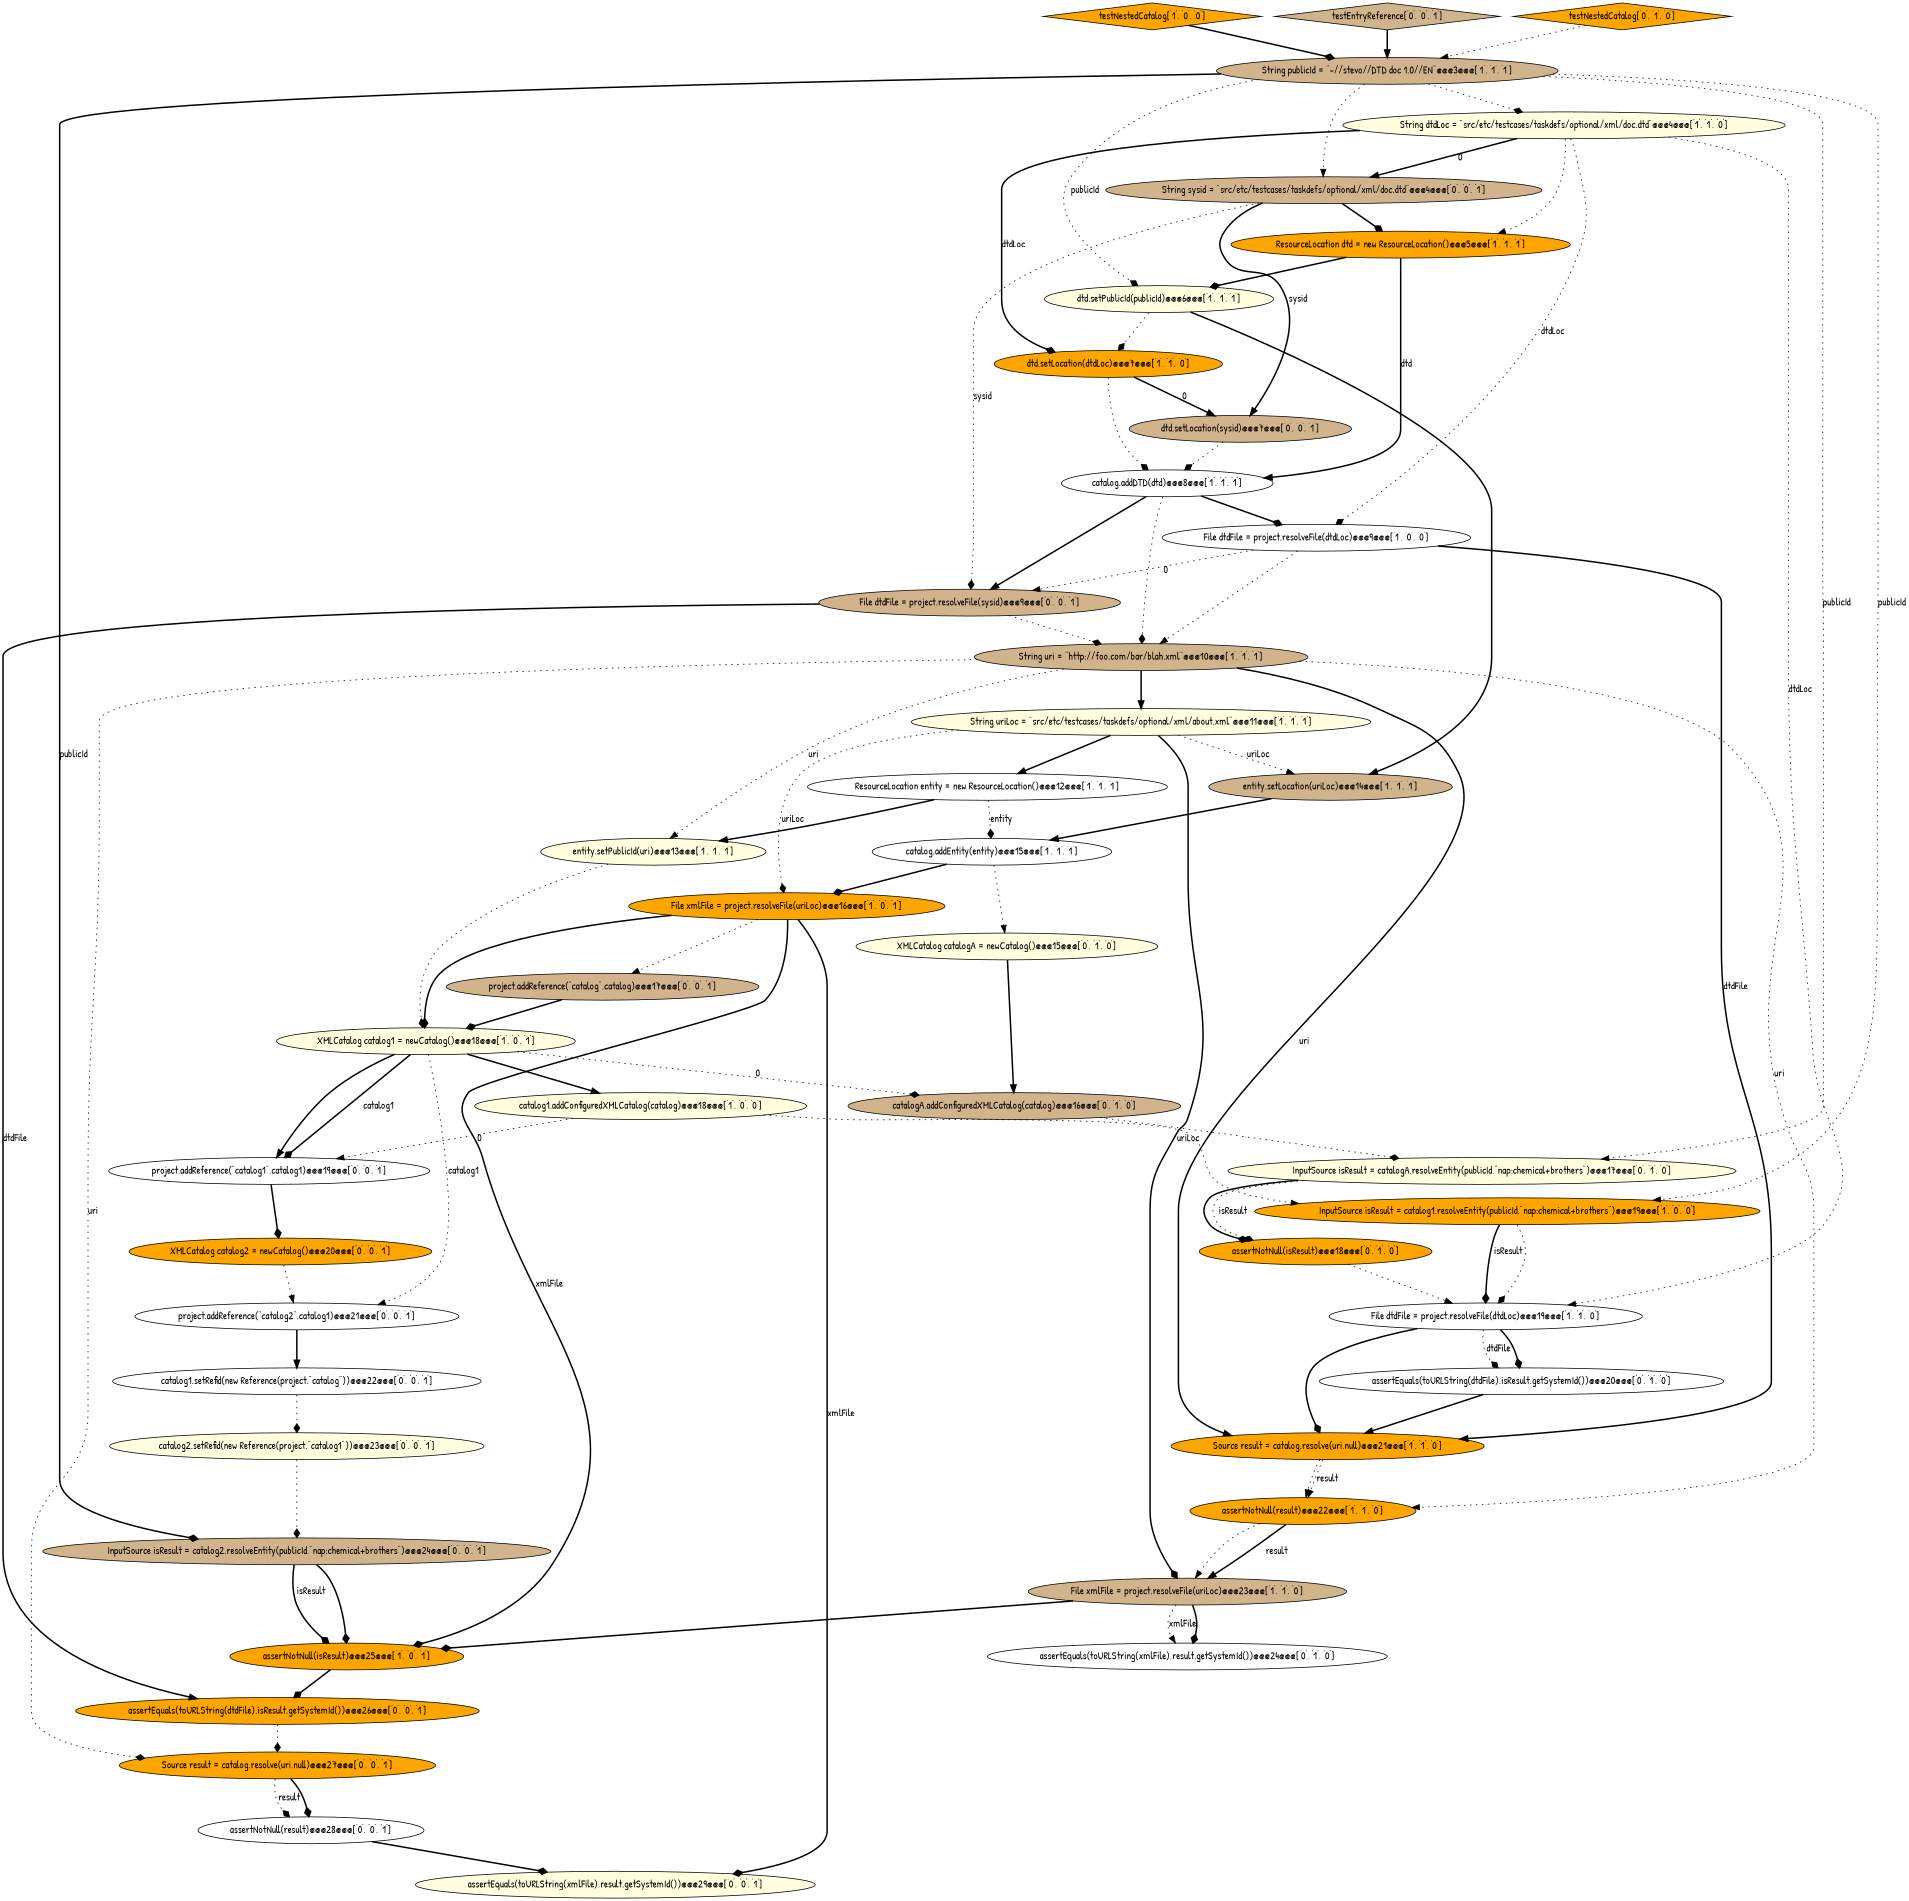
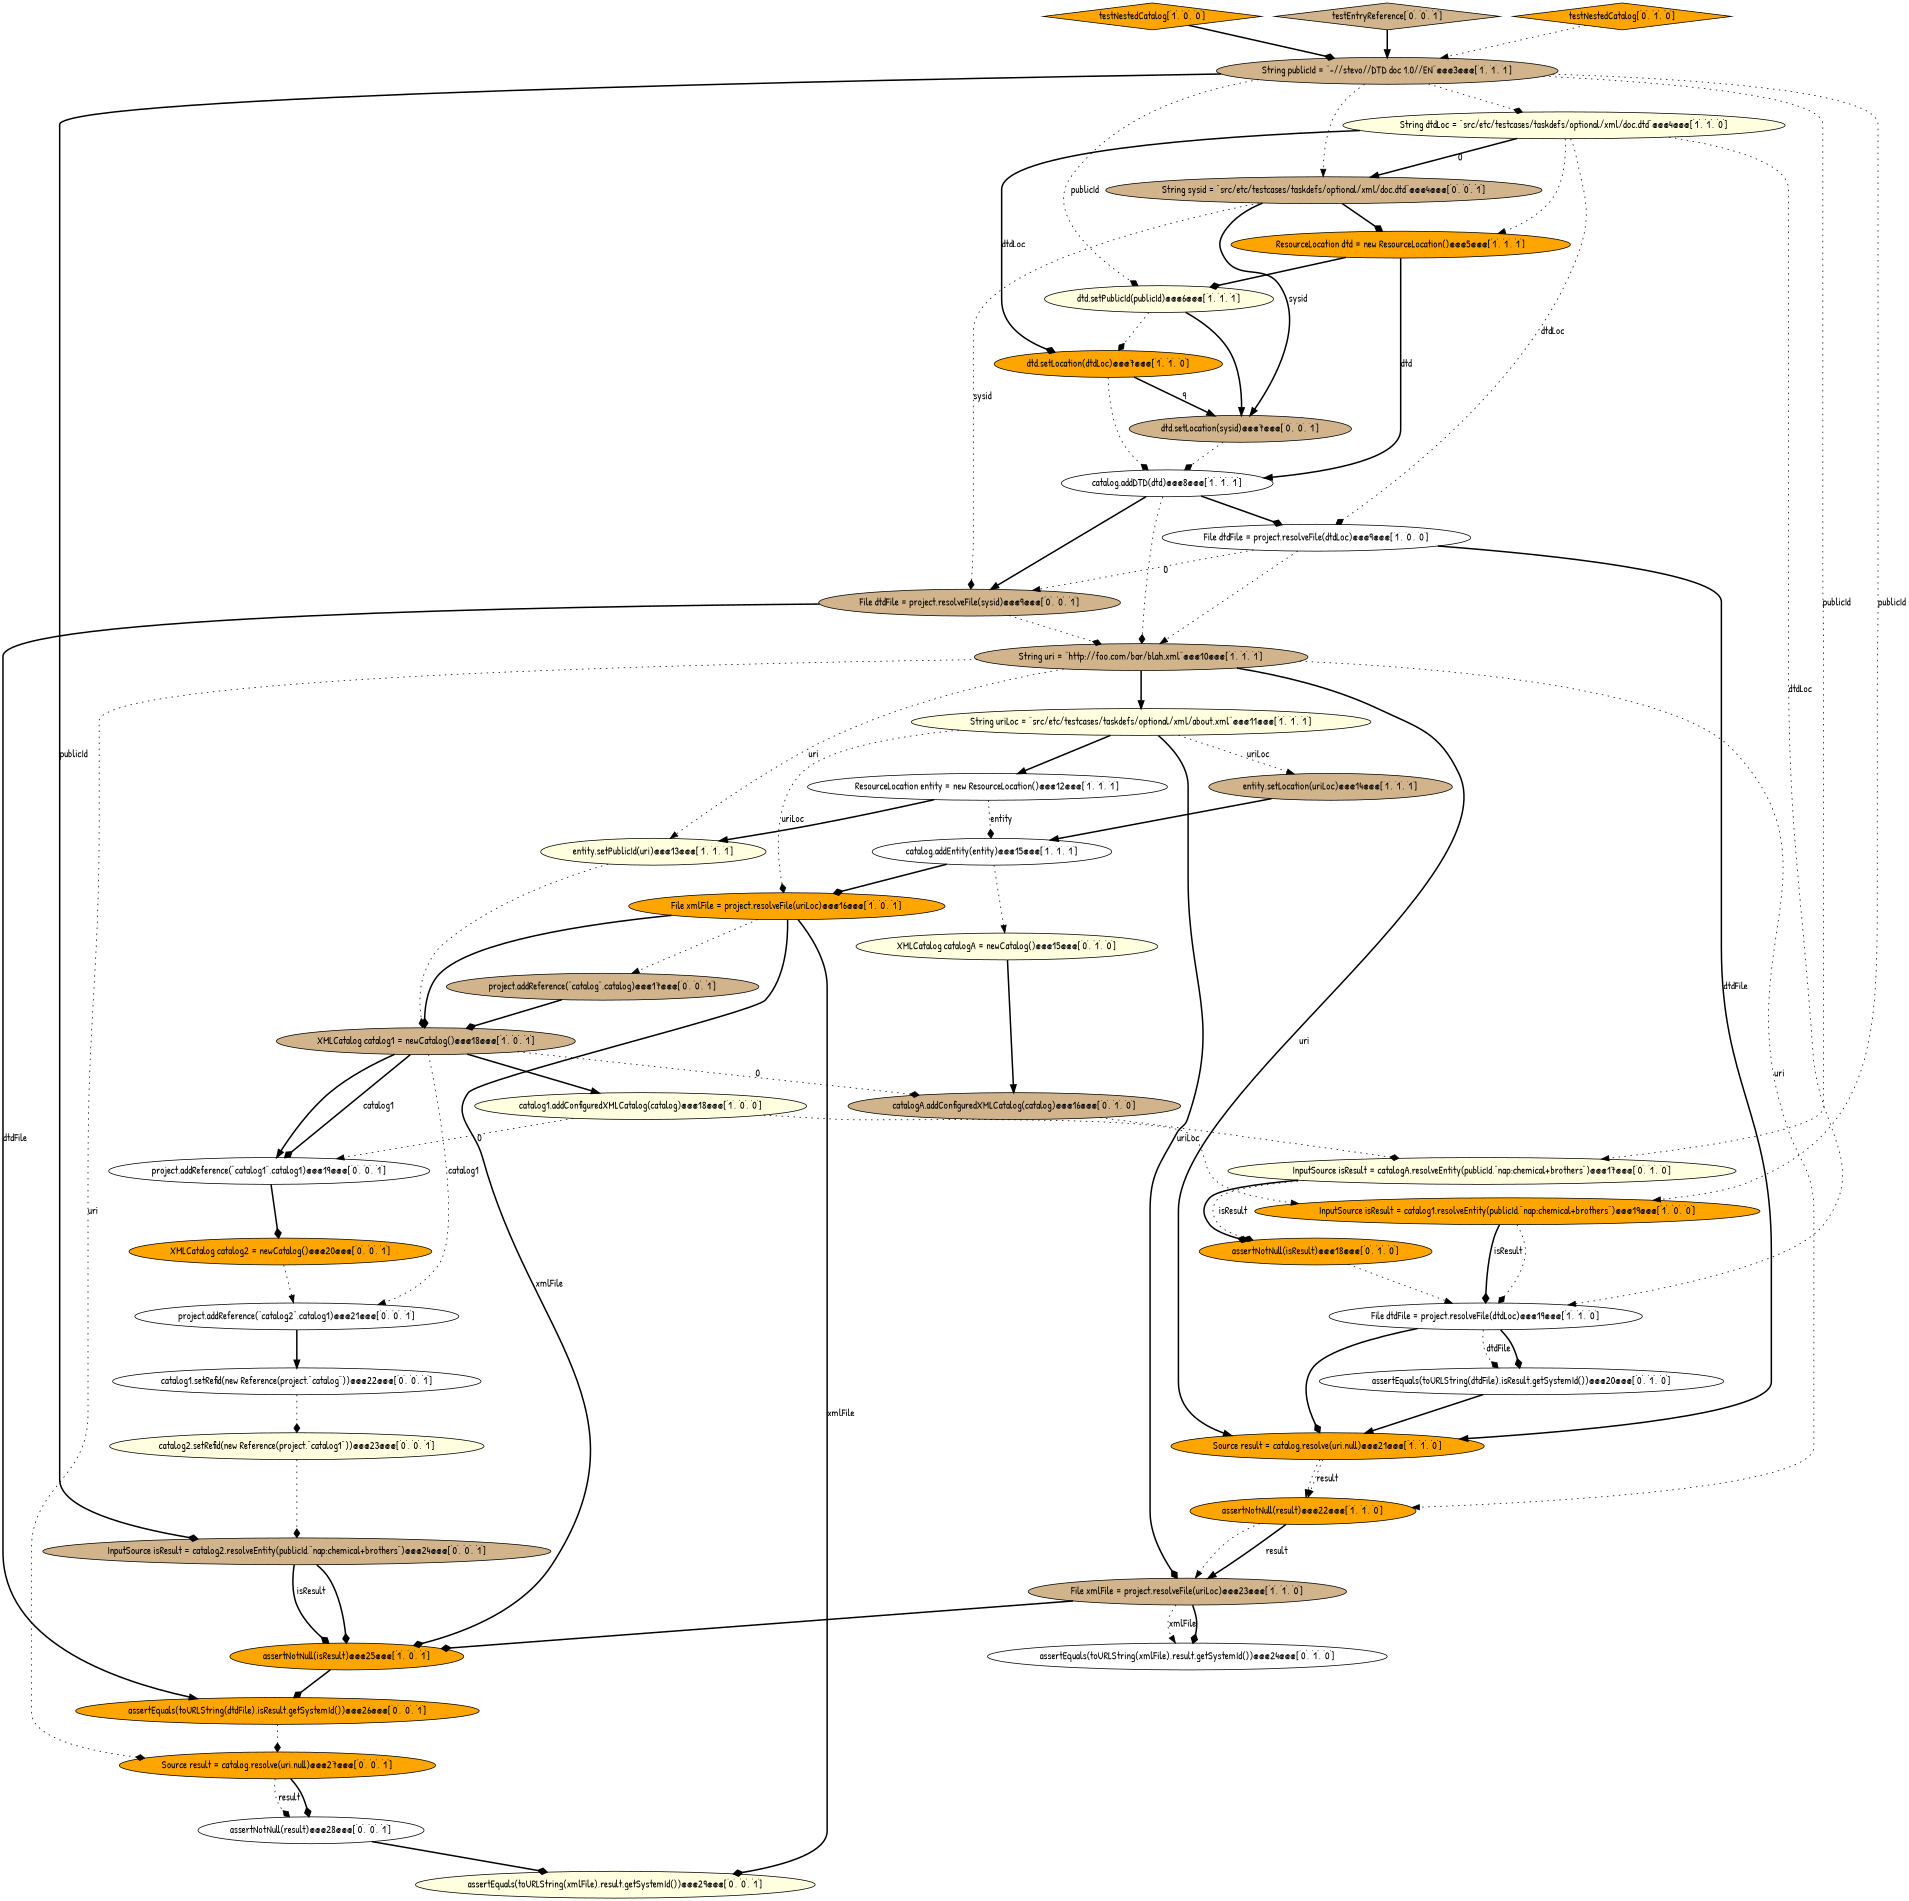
edge "dtd.setLocation(dtdLoc)@@@7@@@['1', '1', '0']" -> "dtd.setLocation(sysid)@@@7@@@['0', '0', '1']": label "0" -> "9"
edge "dtd.setPublicId(publicId)@@@6@@@['1', '1', '1']" -> "entity.setLocation(uriLoc)@@@14@@@['1', '1', '1']": now "dtd.setPublicId(publicId)@@@6@@@['1', '1', '1']" -> "dtd.setLocation(sysid)@@@7@@@['0', '0', '1']"
node "XMLCatalog catalog1 = newCatalog()@@@18@@@['1', '0', '1']": fillcolor lightyellow -> tan
